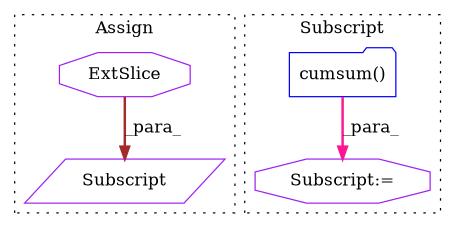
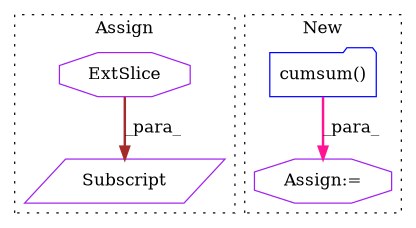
cluster "Subscript": label "Subscript" -> "New"
node "Subscript:=": label "Subscript:=" -> "Assign:="
